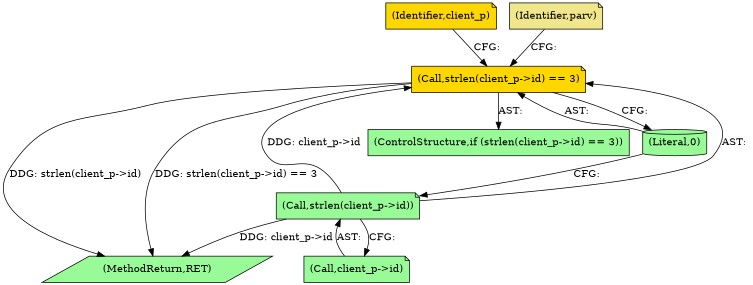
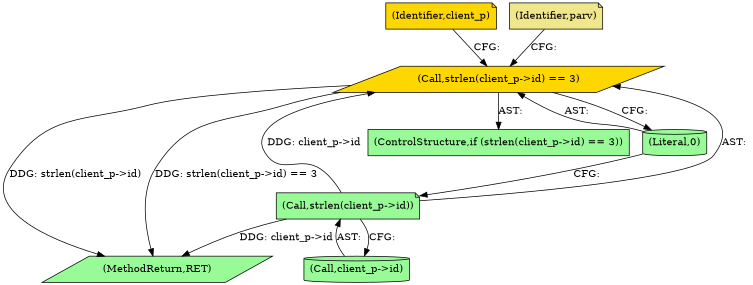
node "(Call,strlen(client_p->id) == 3)": shape note -> parallelogram
node "(Call,client_p->id)": shape note -> cylinder
